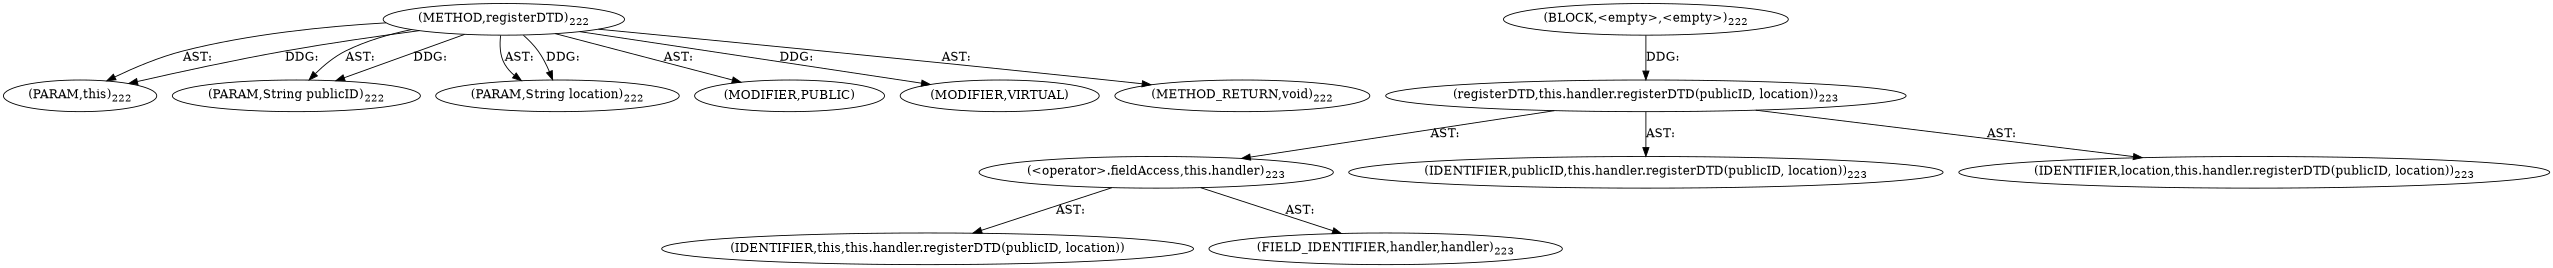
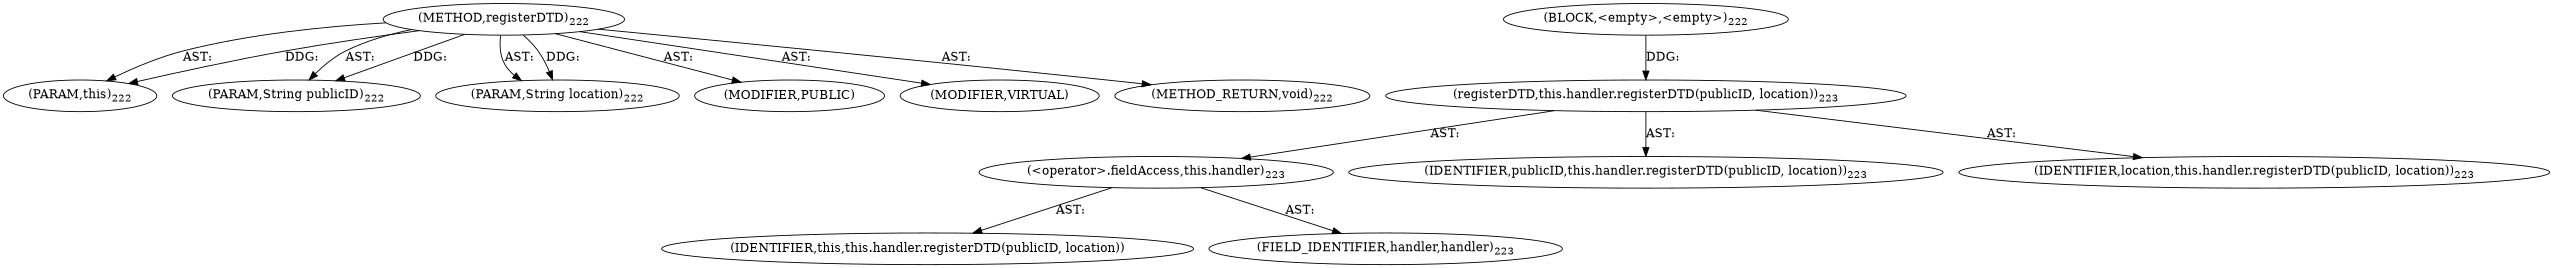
edge "(METHOD,registerDTD)" -> "(MODIFIER,VIRTUAL)": label "DDG: " -> "AST: "
